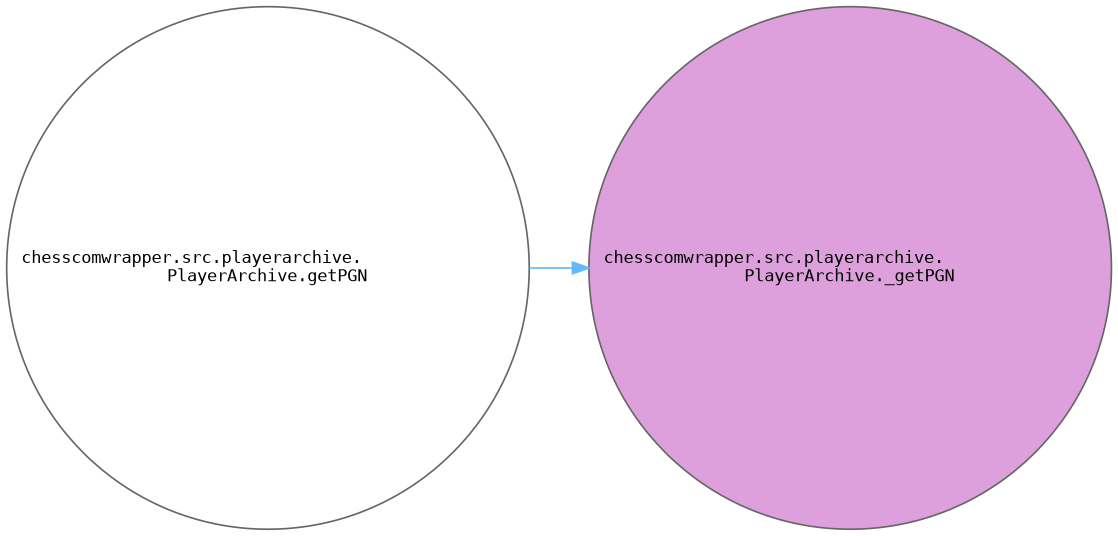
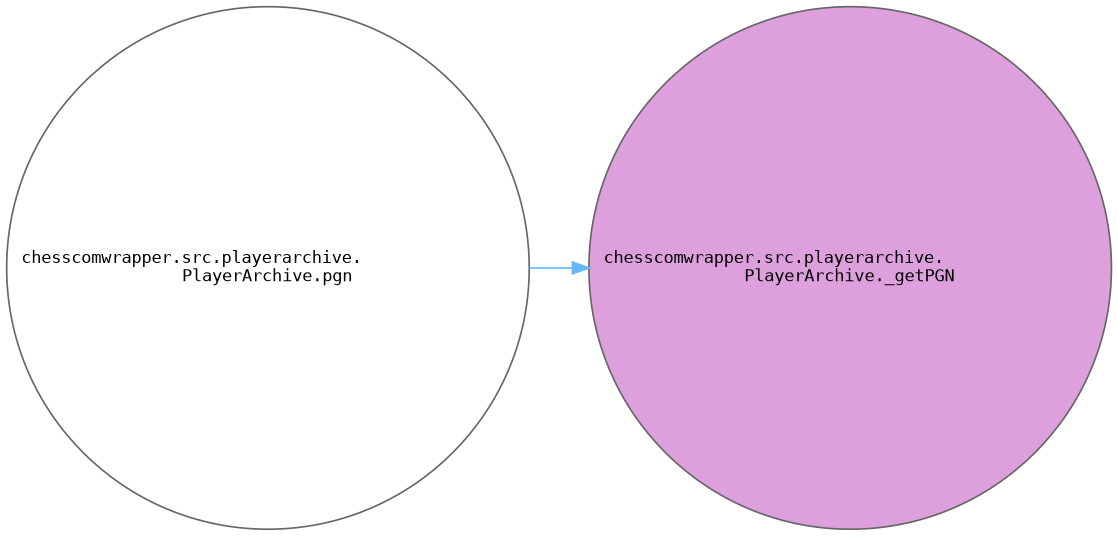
node "chesscomwrapper.src.playerarchive. PlayerArchive.getPGN": label "chesscomwrapper.src.playerarchive. PlayerArchive.getPGN" -> "chesscomwrapper.src.playerarchive. PlayerArchive.pgn"
